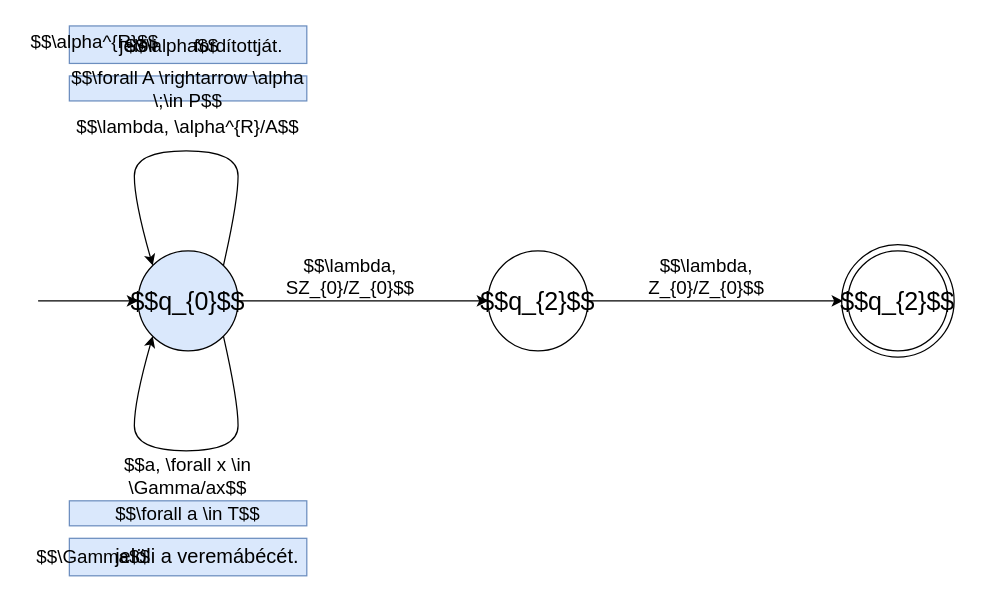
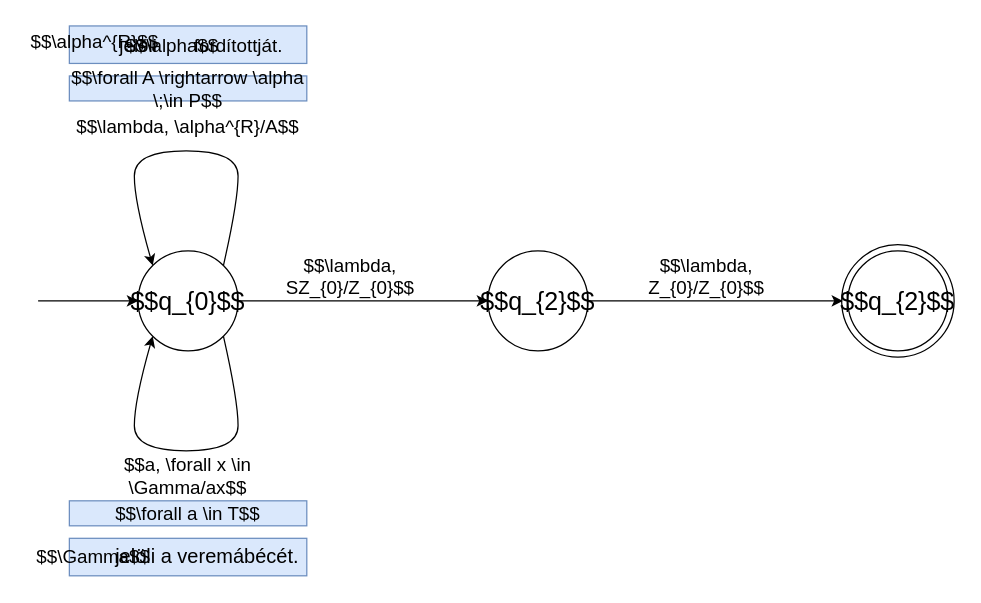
node "$$q_{0}$$": fillcolor #dae8fc -> #ffffff
